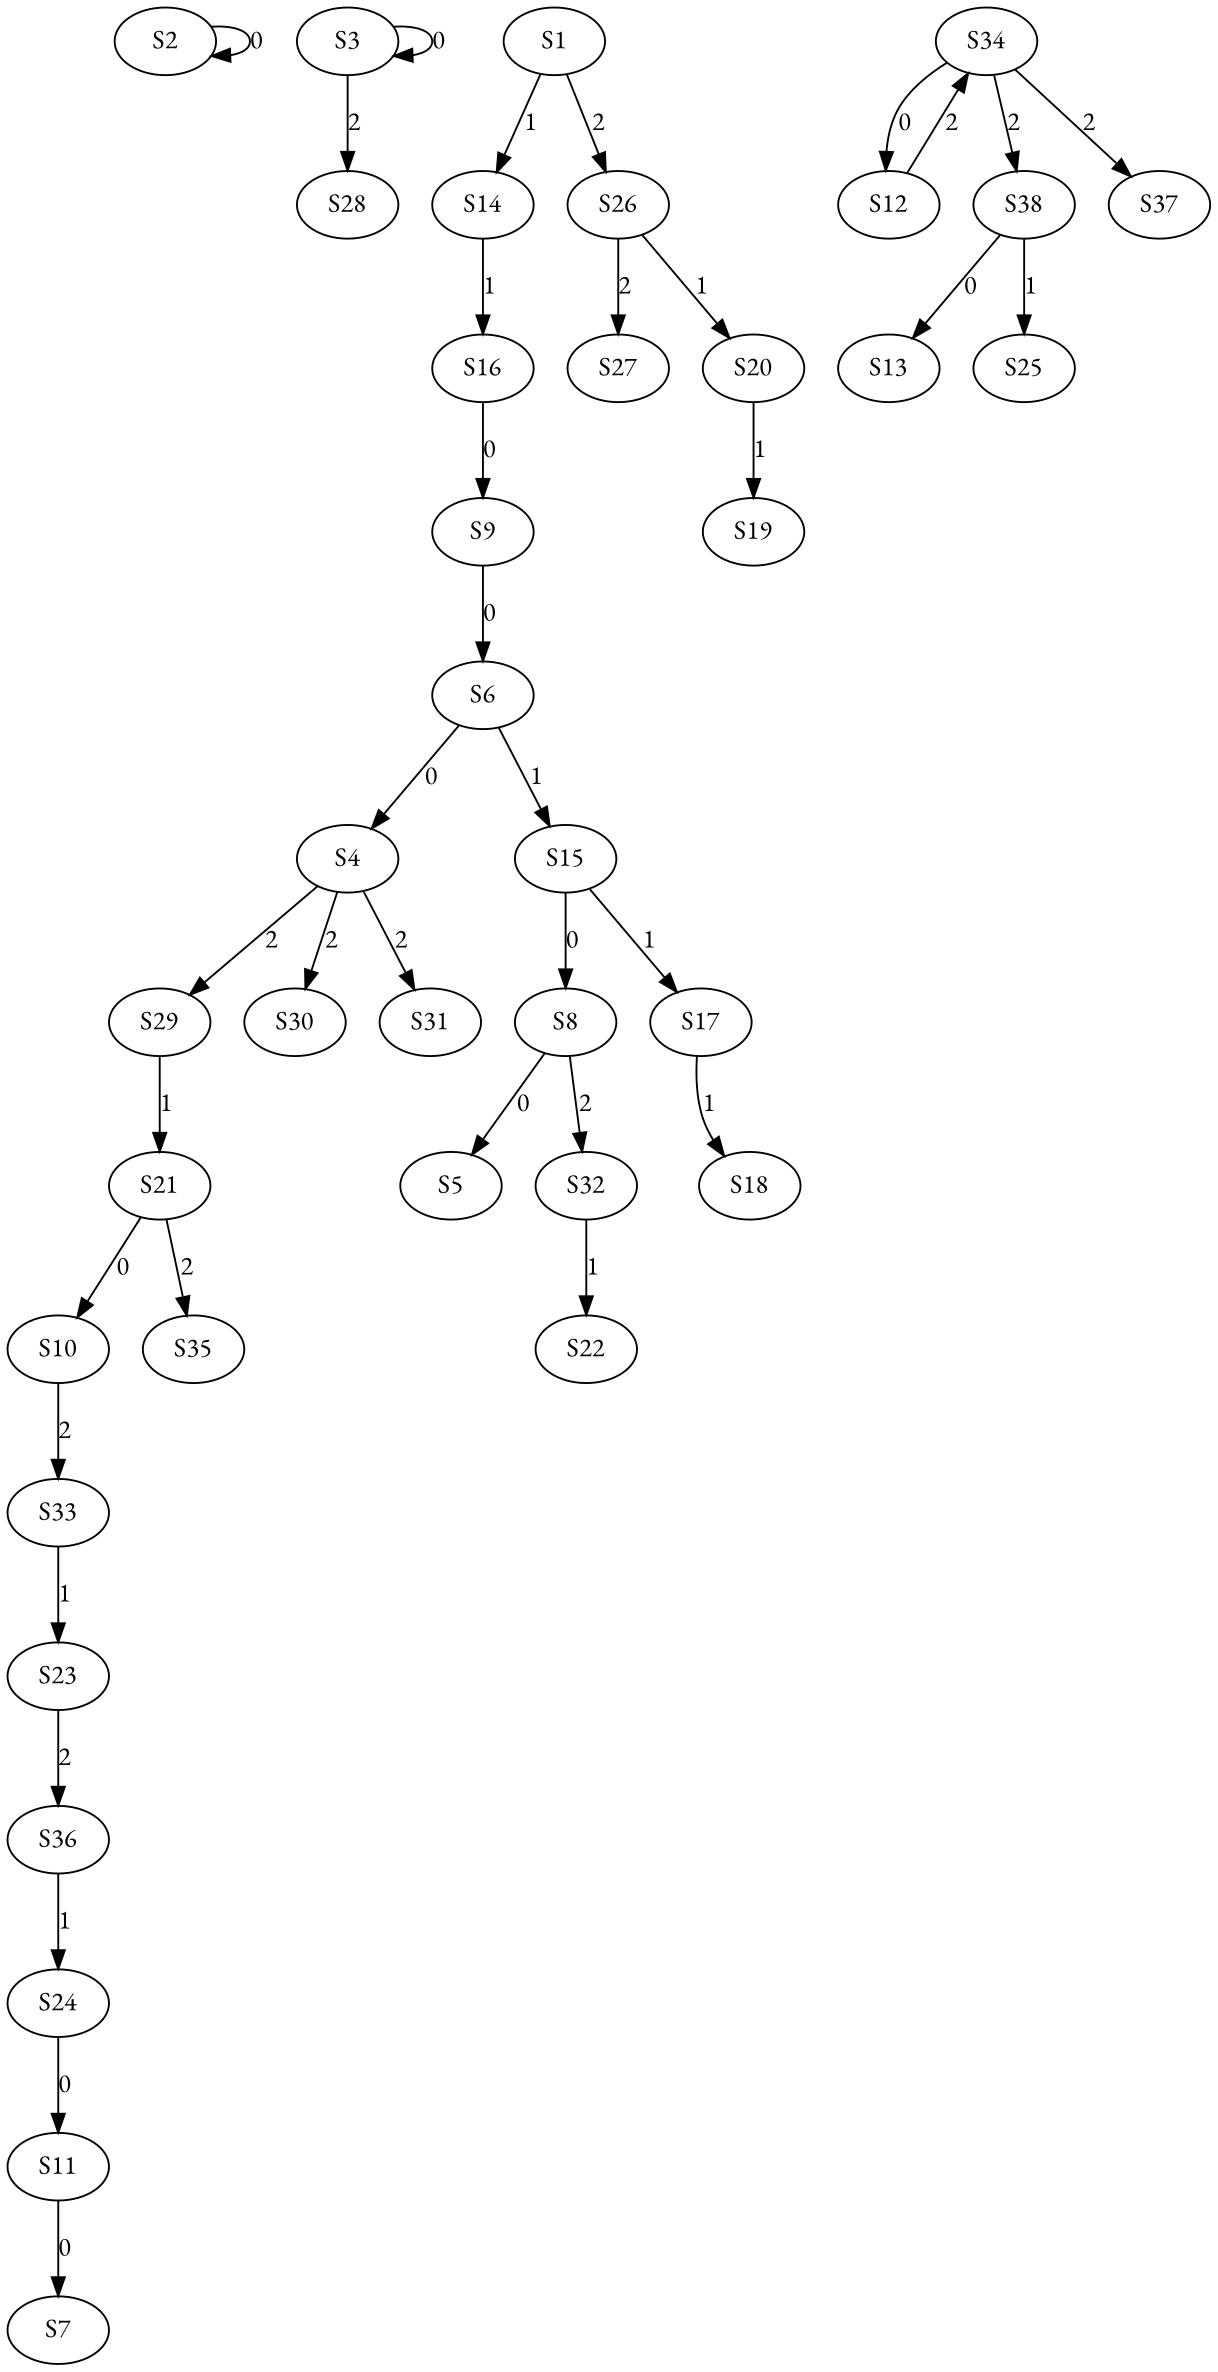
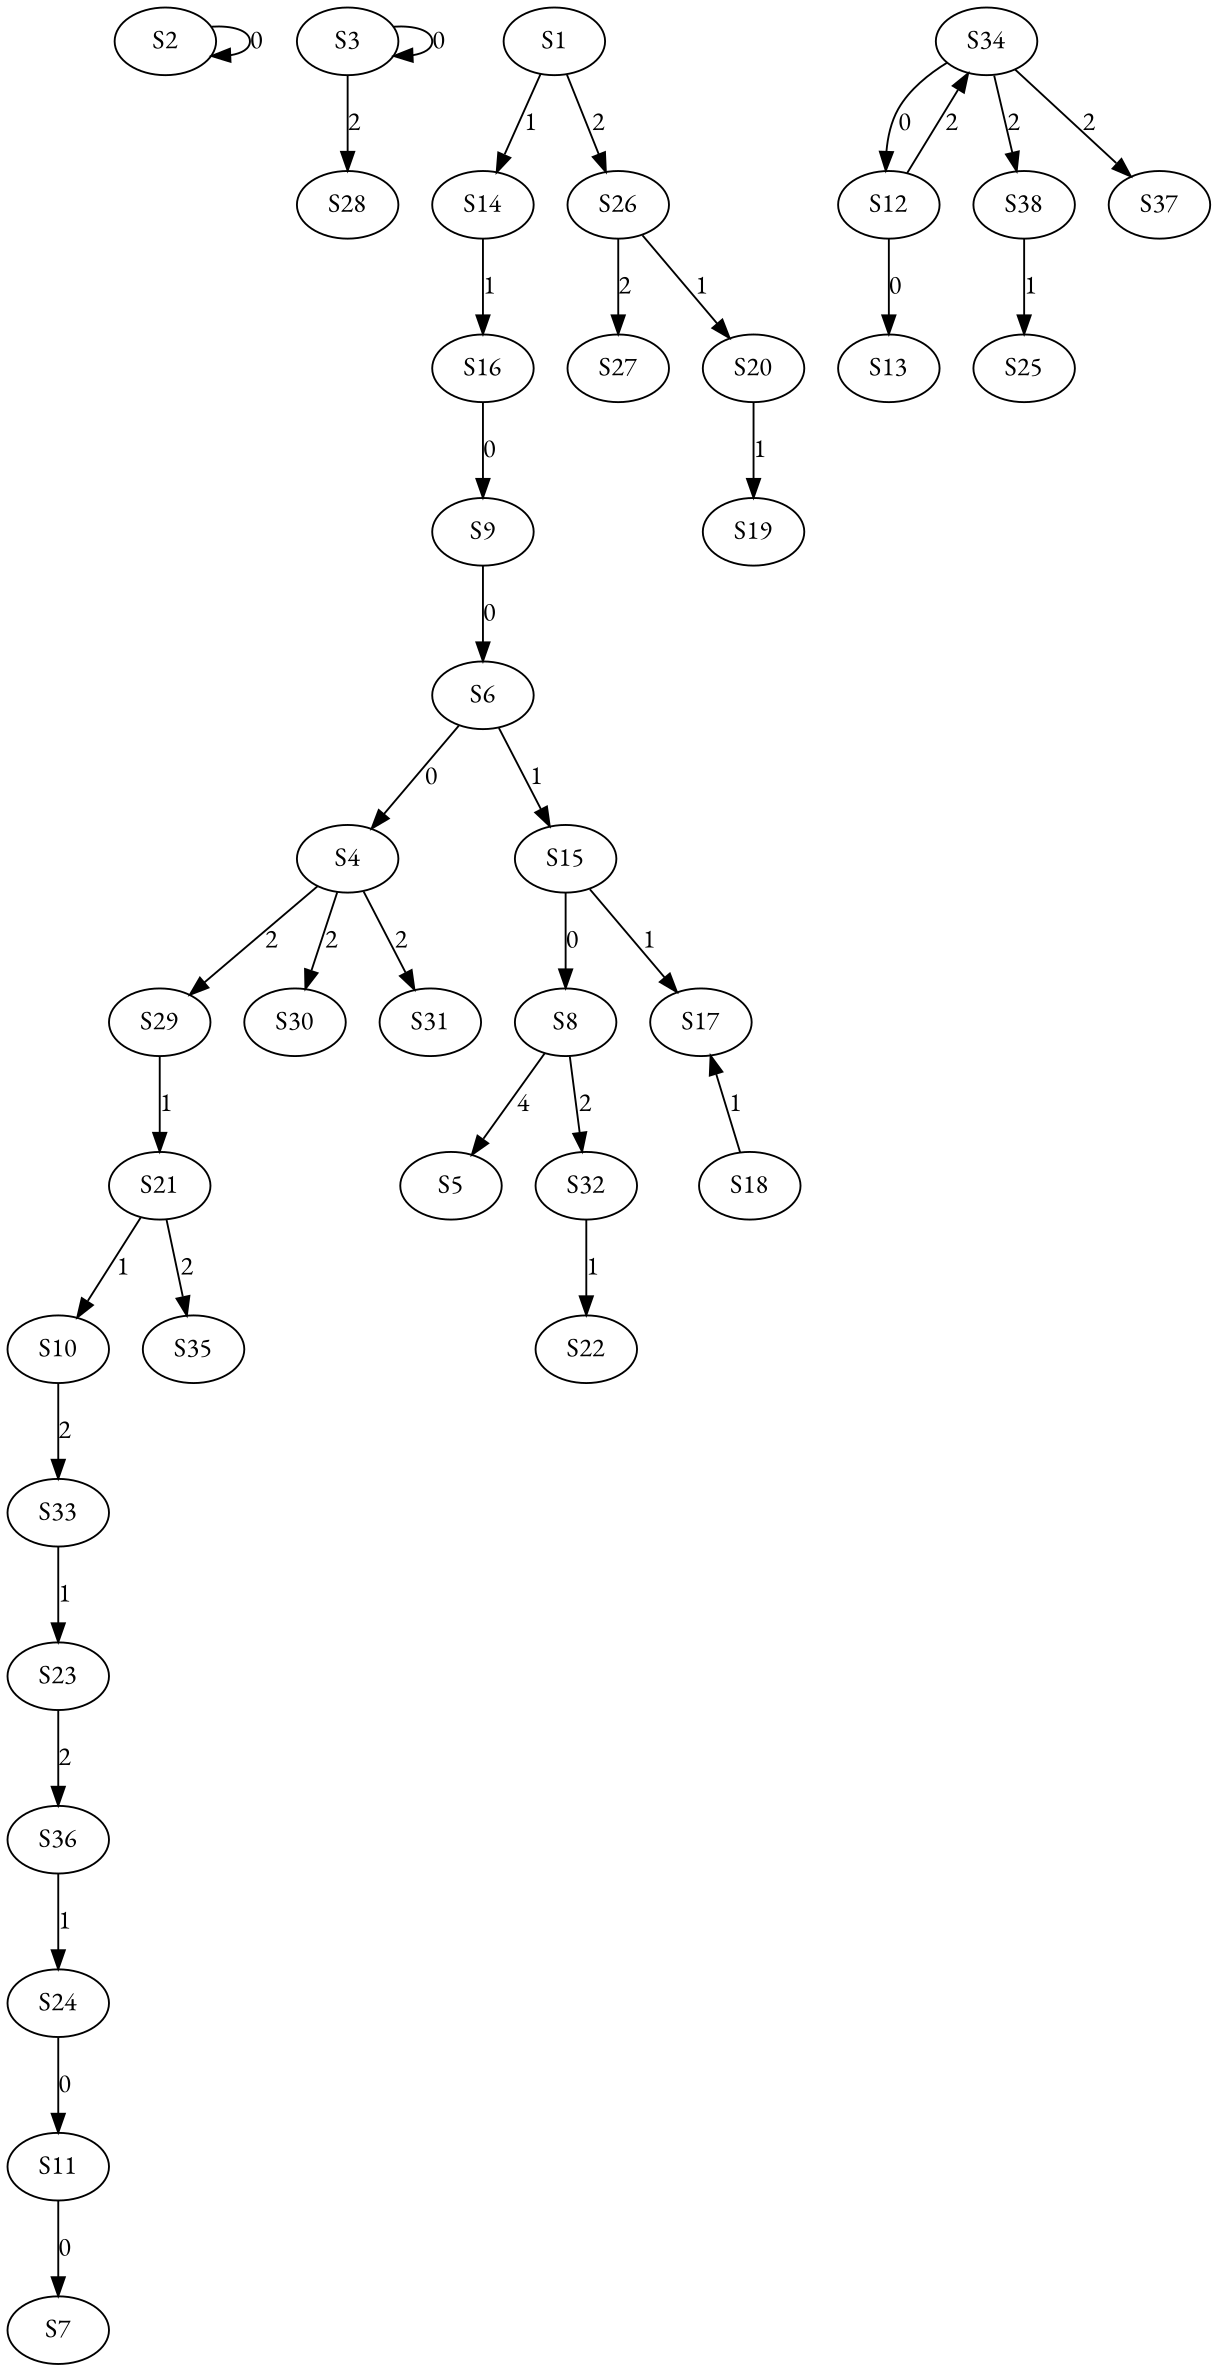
edge "S38" -> "S13": now "S12" -> "S13"
edge "S17" -> "S18": reversed
edge "S8" -> "S5": label "0" -> "4"
edge "S21" -> "S10": label "0" -> "1"
